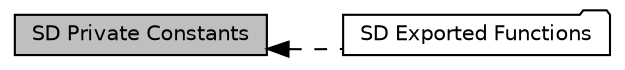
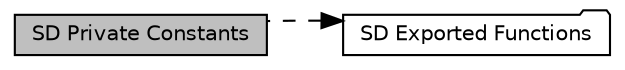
edge "SD Exported Functions" -> "SD Private Constants": reversed
